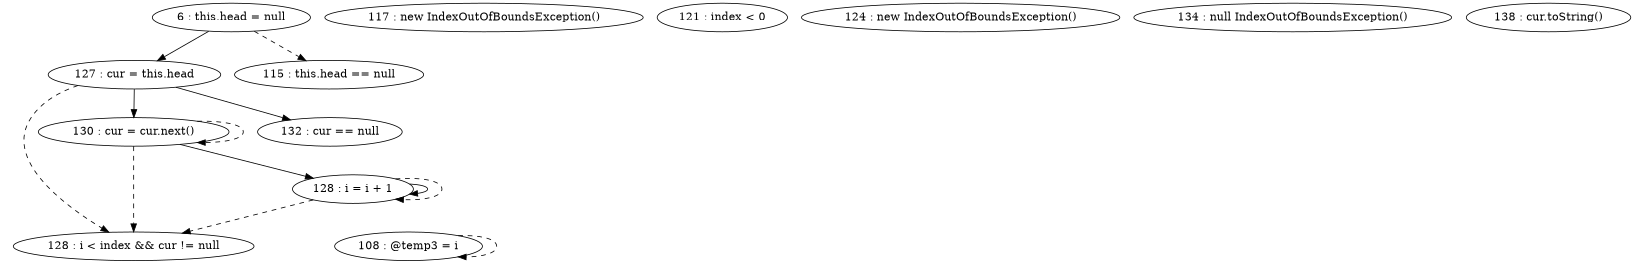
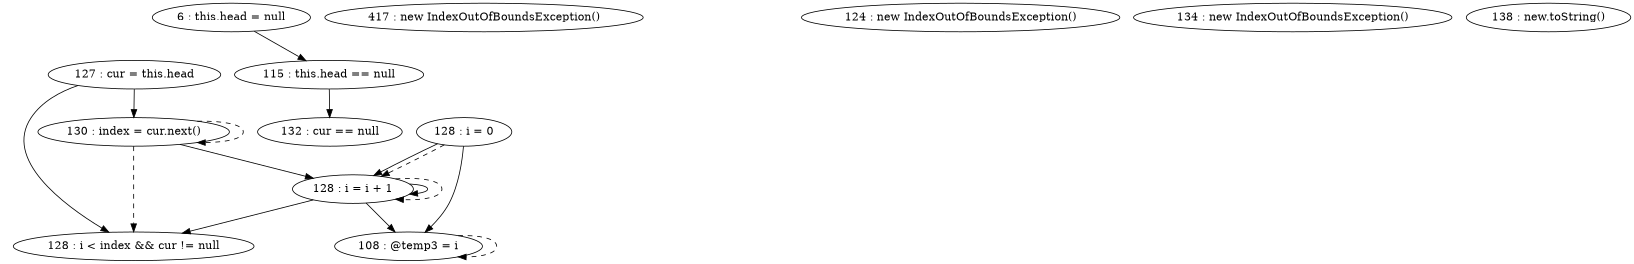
node "117 : new IndexOutOfBoundsException()": label "117 : new IndexOutOfBoundsException()" -> "417 : new IndexOutOfBoundsException()"
node "121 : index < 0": removed
node "134 : null IndexOutOfBoundsException()": label "134 : null IndexOutOfBoundsException()" -> "134 : new IndexOutOfBoundsException()"
node "138 : cur.toString()": label "138 : cur.toString()" -> "138 : new.toString()"
edge "6 : this.head = null" -> "127 : cur = this.head": removed
edge "6 : this.head = null" -> "115 : this.head == null": style dashed -> solid
edge "127 : cur = this.head" -> "132 : cur == null": now "115 : this.head == null" -> "132 : cur == null"
node "130 : cur = cur.next()": label "130 : cur = cur.next()" -> "130 : index = cur.next()"
node "128 : i = 0": added
edge "127 : cur = this.head" -> "128 : i < index && cur != null": style dashed -> solid
edge "128 : i = i + 1" -> "108 : @temp3 = i": added
edge "128 : i = i + 1" -> "128 : i < index && cur != null": style dashed -> solid
